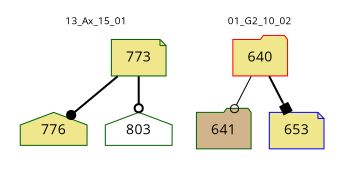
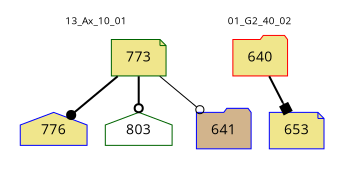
cluster "13_Ax_15_01": label "13_Ax_15_01" -> "13_Ax_10_01"
cluster "01_G2_10_02": label "01_G2_10_02" -> "01_G2_40_02"
edge "640" -> "641": now "773" -> "641"
node "776": color darkgreen -> blue
node "641": color darkgreen -> blue
